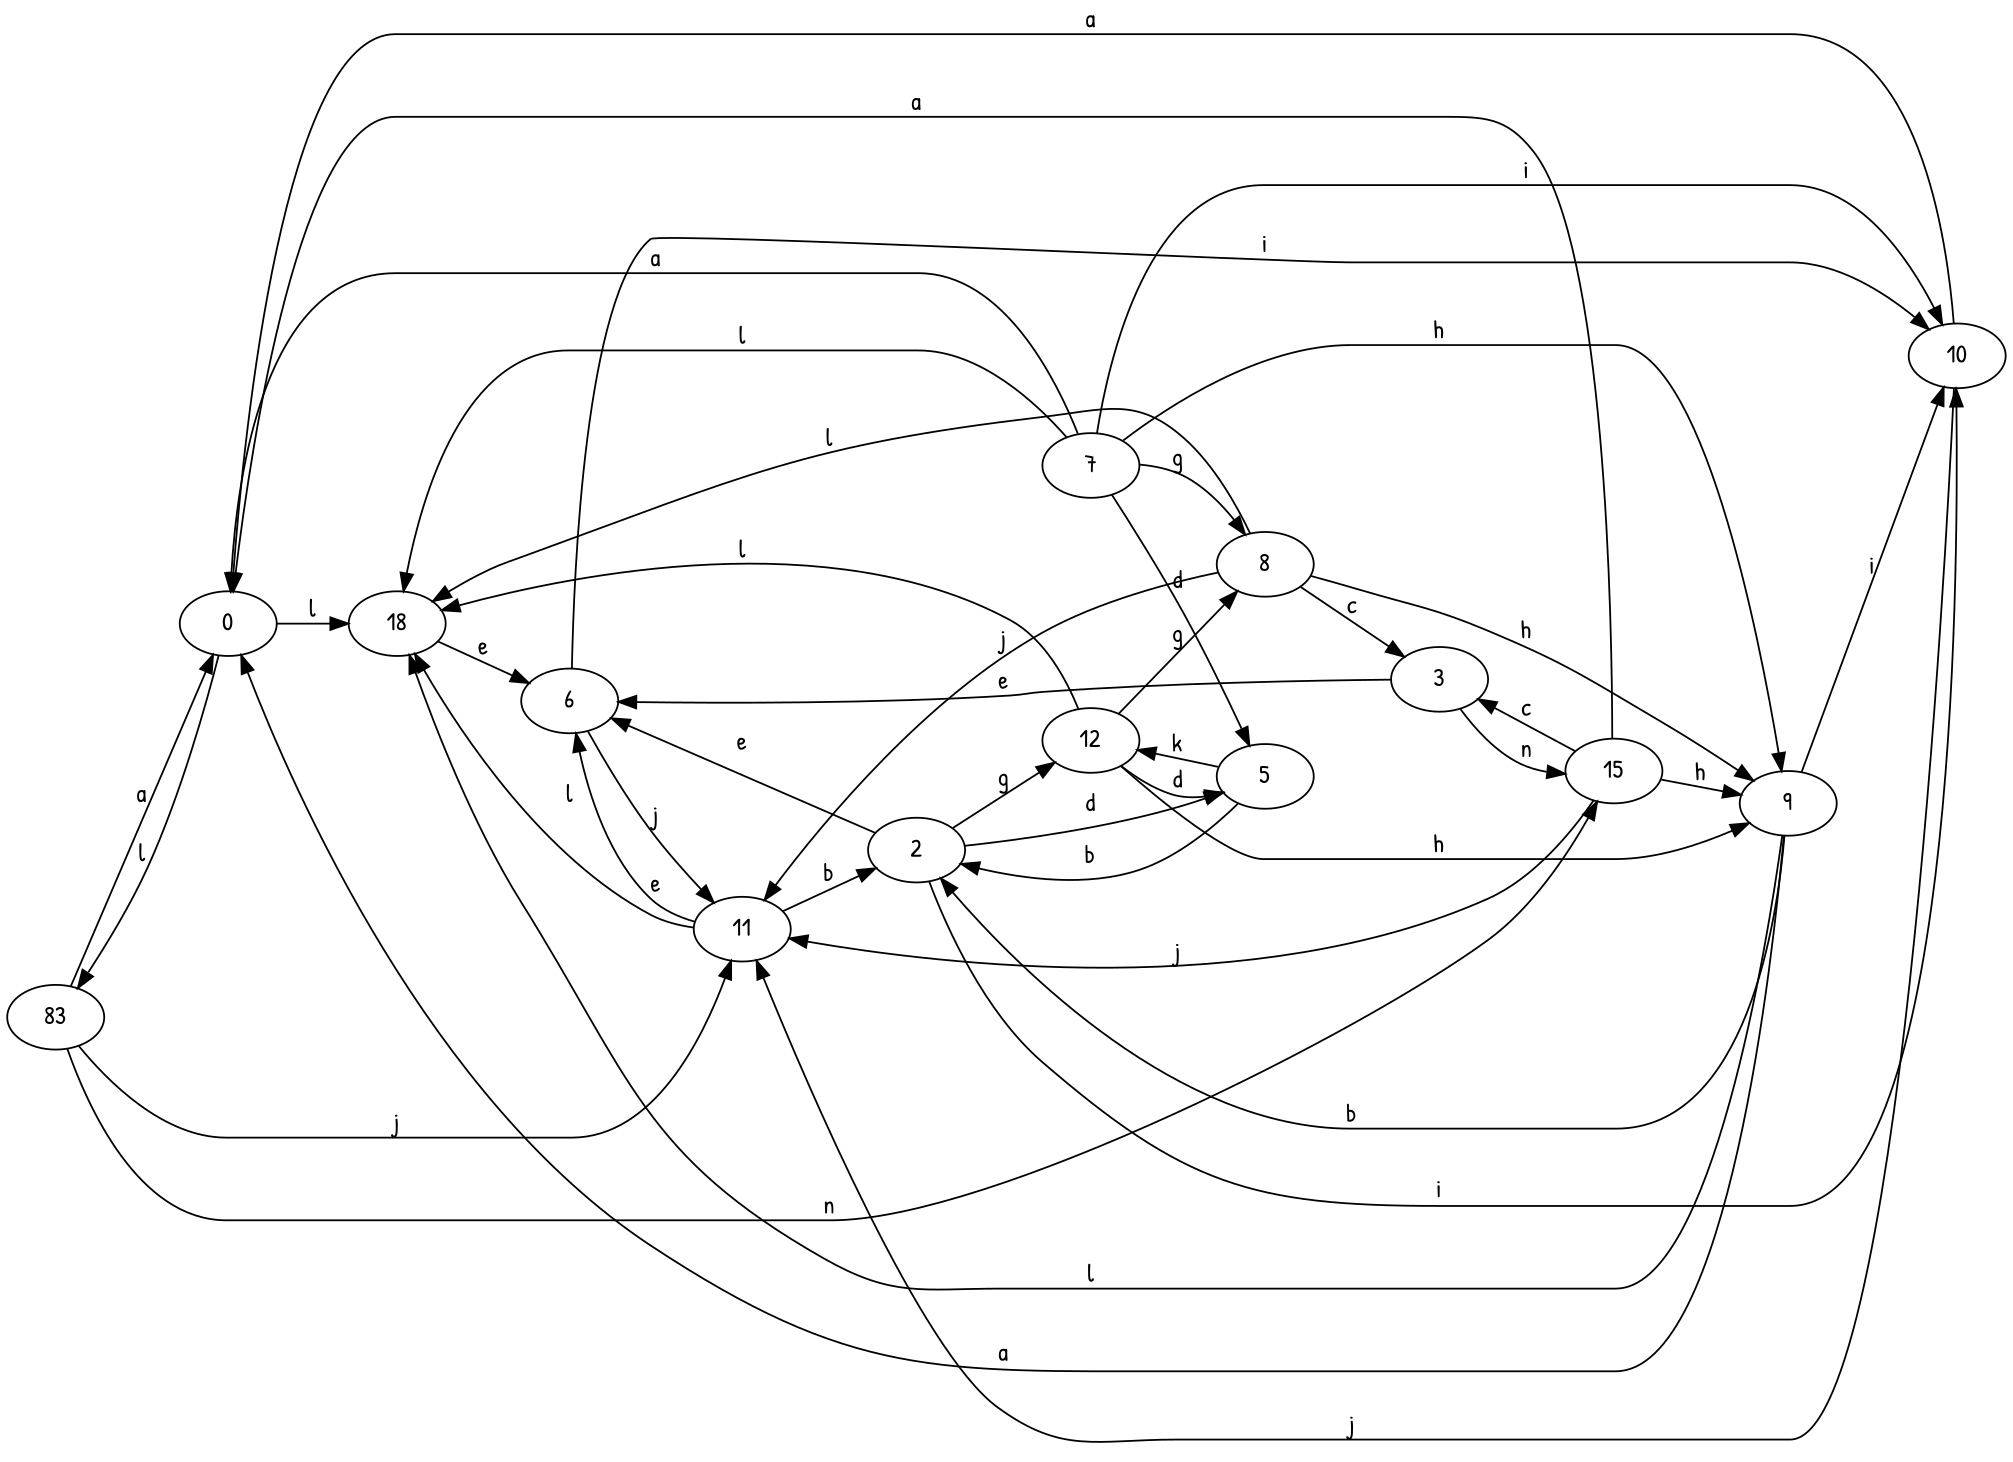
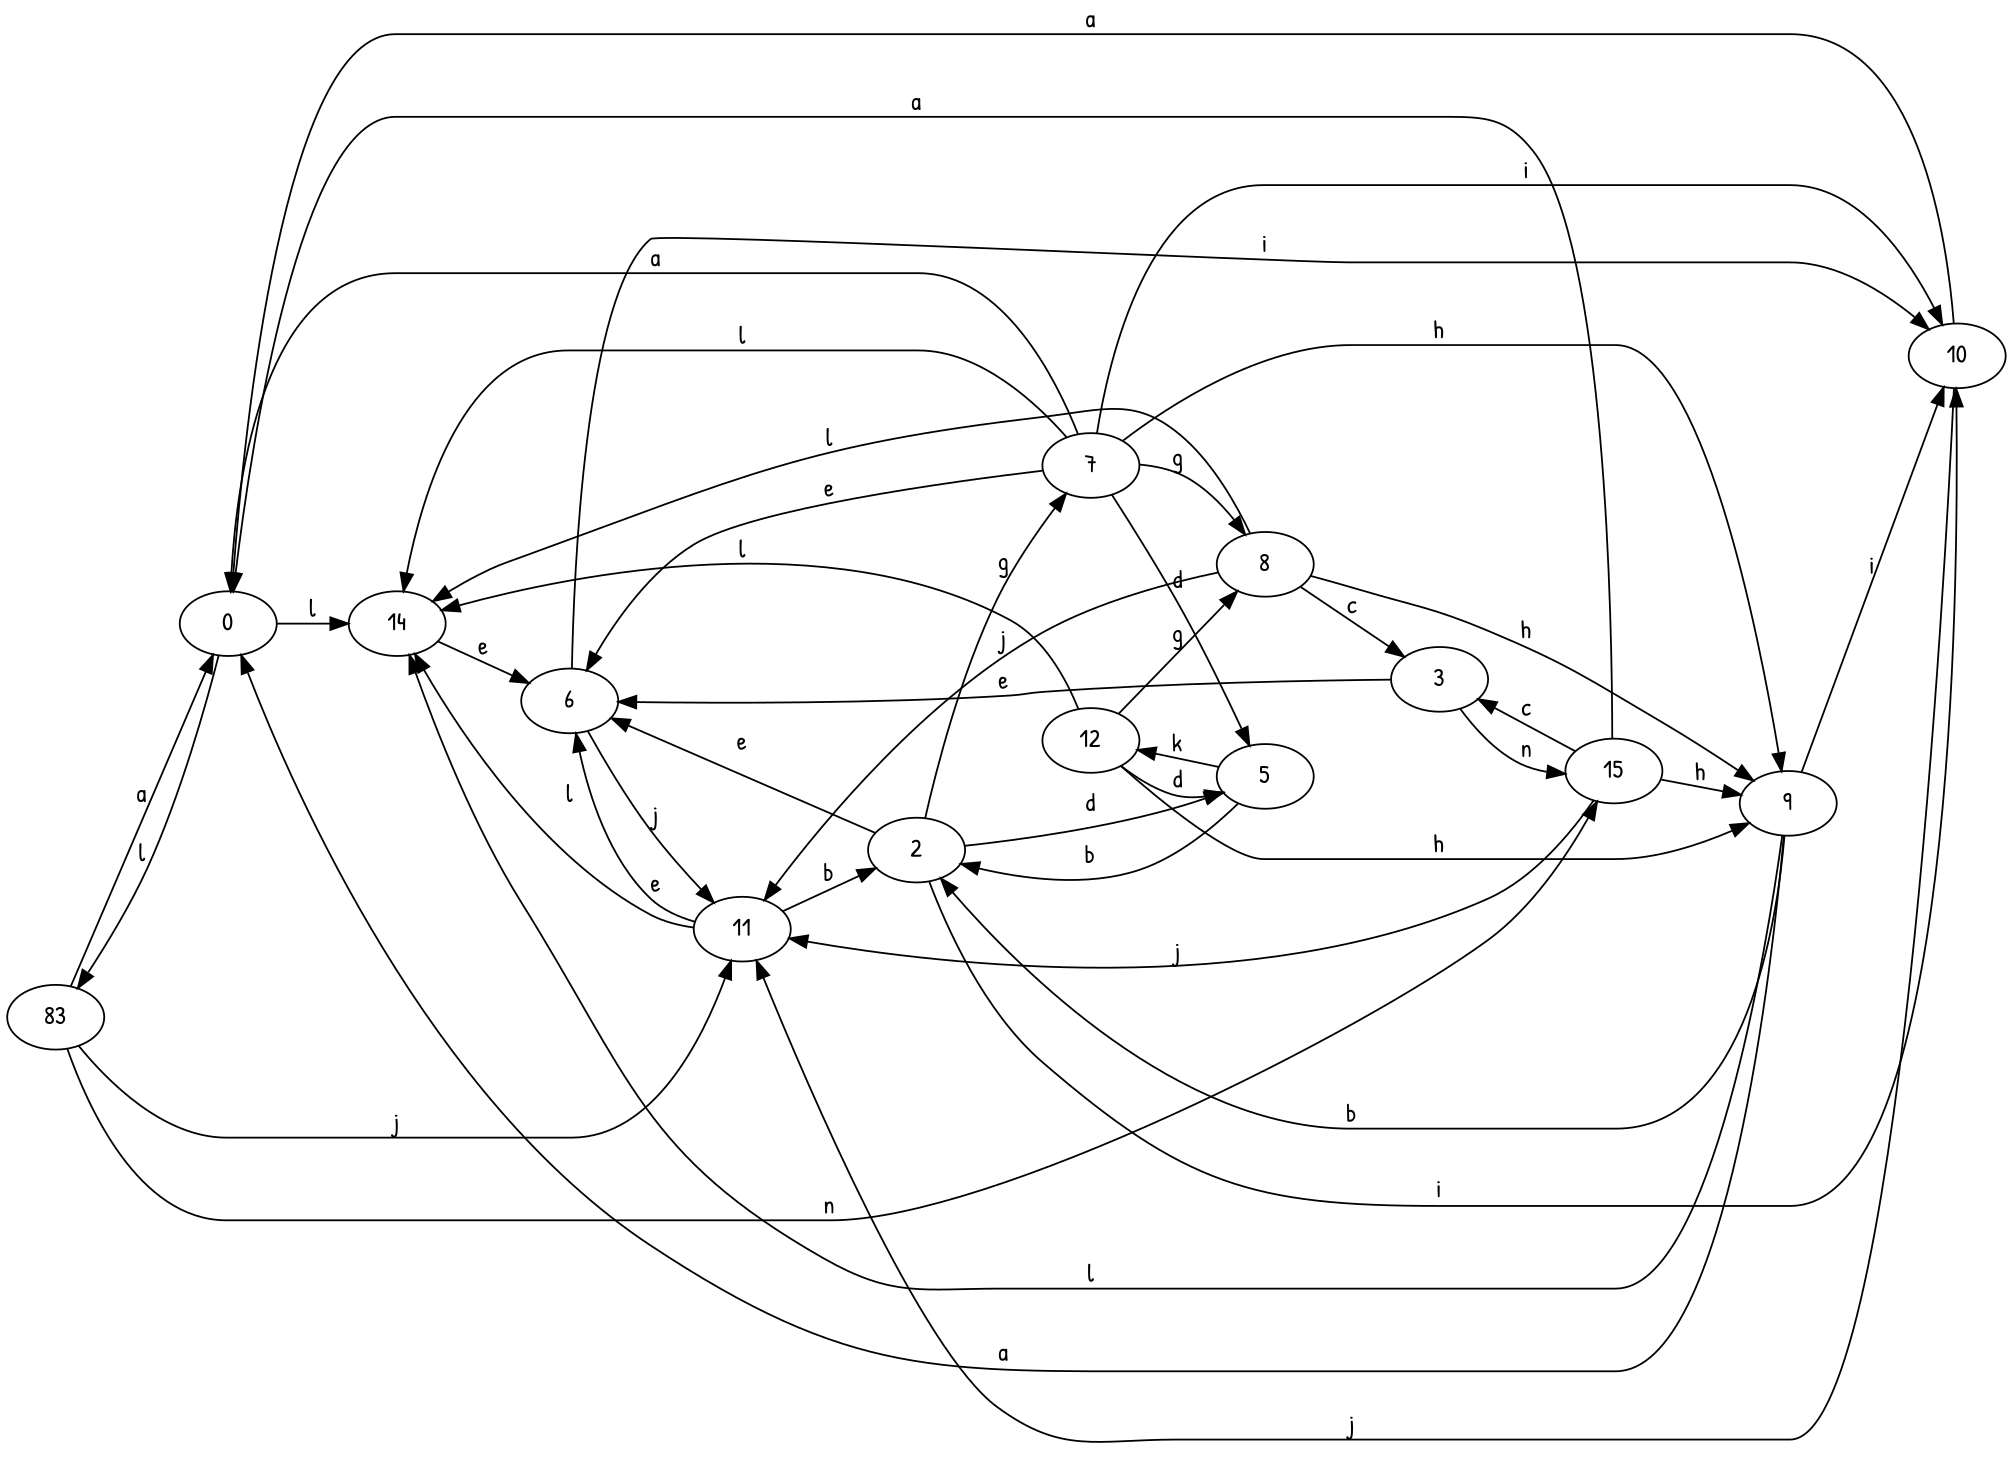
edge "7" -> "6": added, label "e"
node "18": label "18" -> "14"
edge "2" -> "12": now "2" -> "7"
